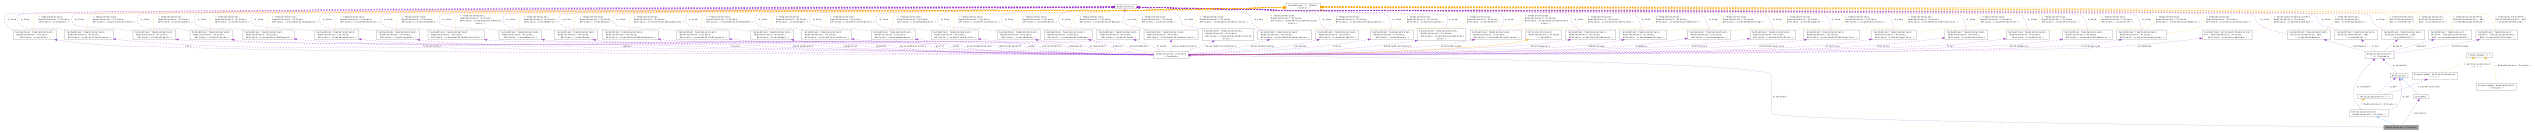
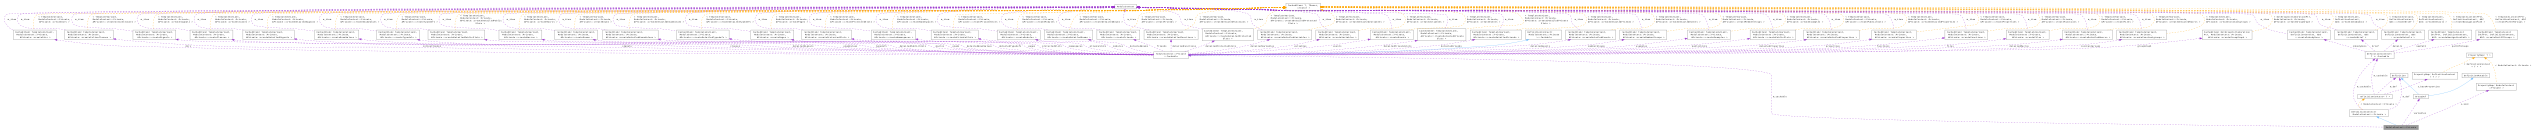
edge "ModuleContext::Private ::Cachable" -> "DefinitionContext< ModuleContext::Private >::Cachable": color orange -> steelblue1
edge "Definition" -> "DefinitionContext< T >::Cachable": now "DefinitionContext< T >" -> "DefinitionContext< T >::Cachable"
node "DefinitionMutable": added
edge "ModuleContext::Private" -> "PropertyMap< ModuleContext ::Private >": added, label "s_inst"
